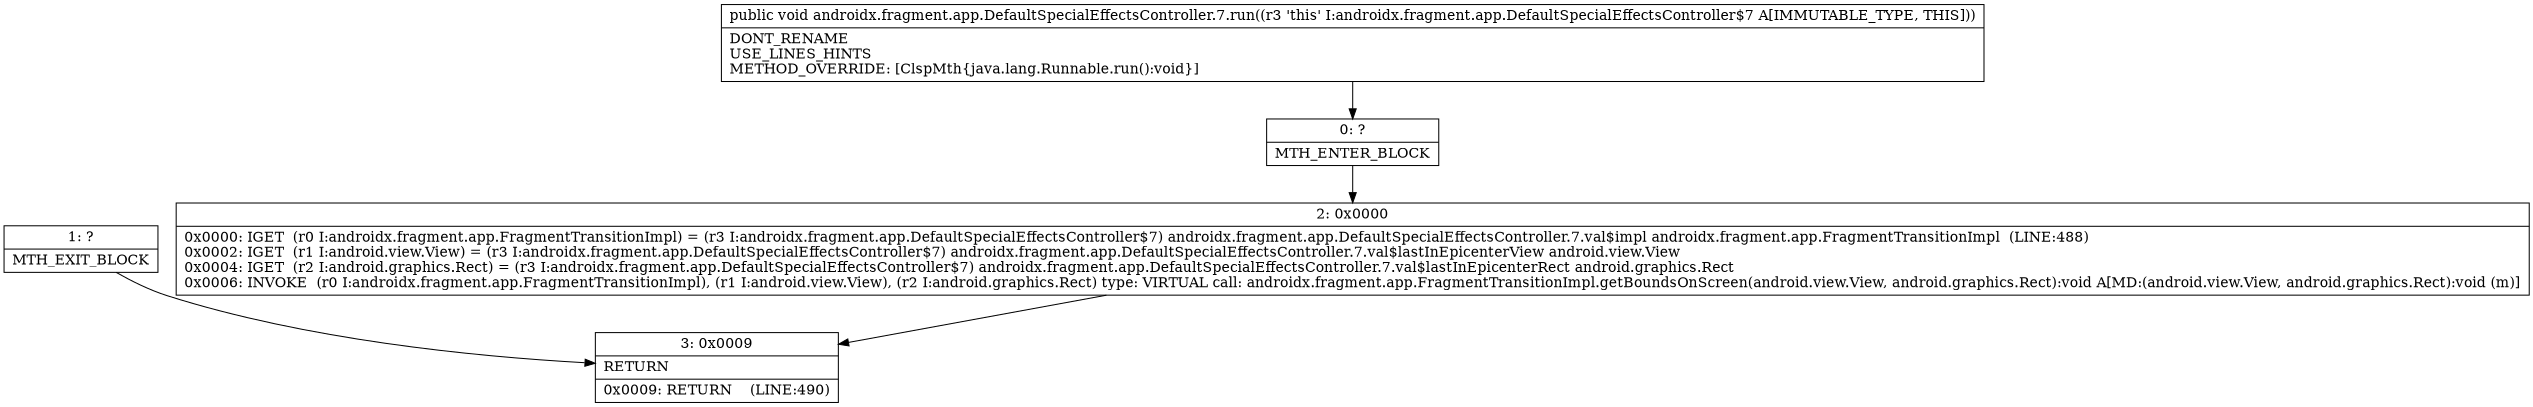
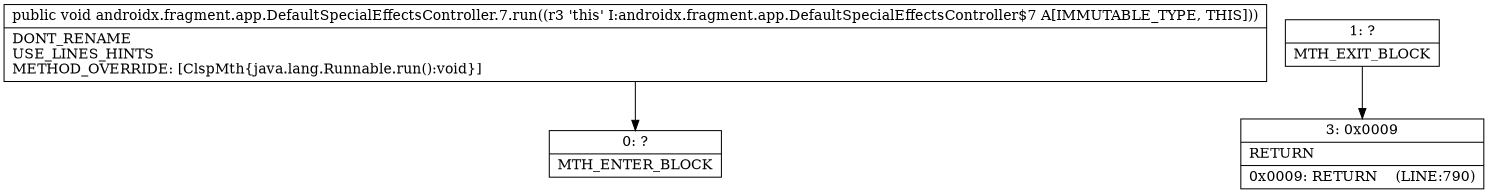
node "2: 0x0000": removed
node "3: 0x0009": text "0x0009: RETURN    (LINE:490)" -> "0x0009: RETURN    (LINE:790)"
